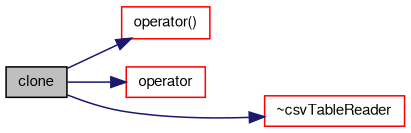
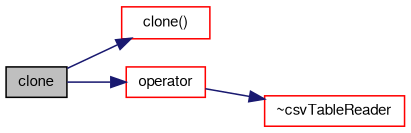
node "operator()": label "operator()" -> "clone()"
edge "clone" -> "~csvTableReader": now "operator" -> "~csvTableReader"
